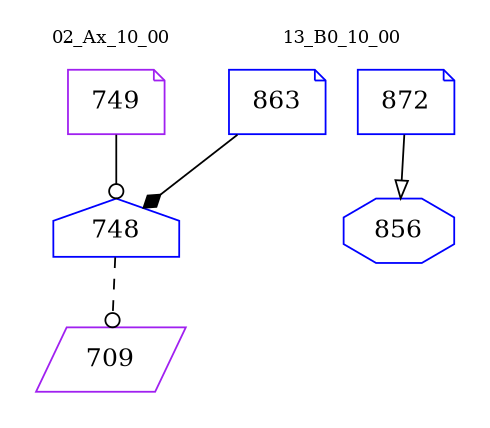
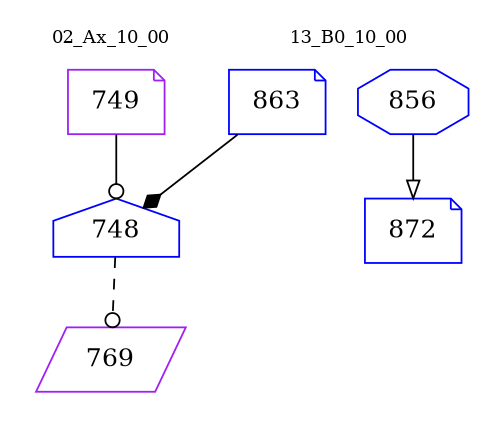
edge "872" -> "856": reversed
node "709": label "709" -> "769"
